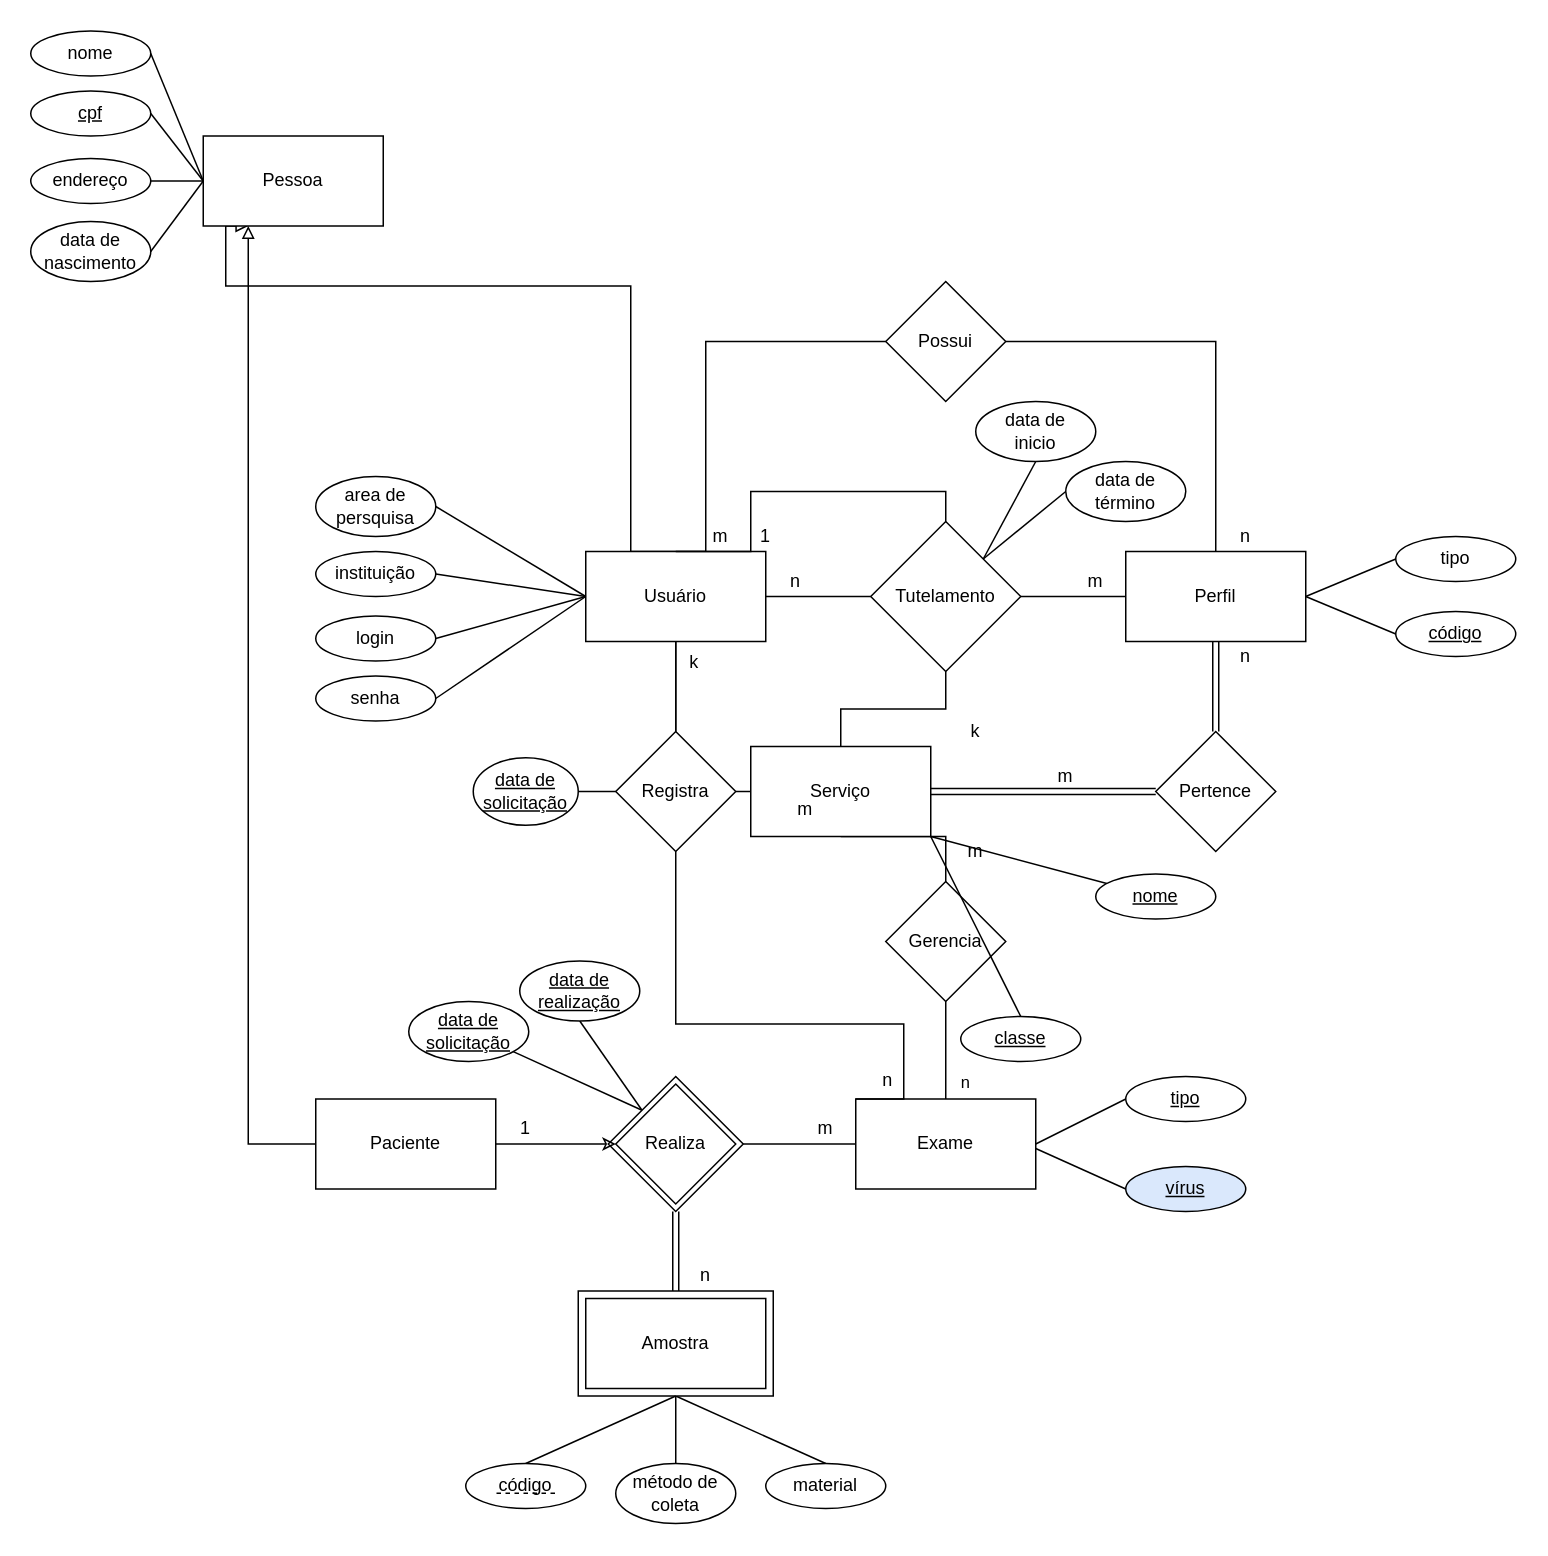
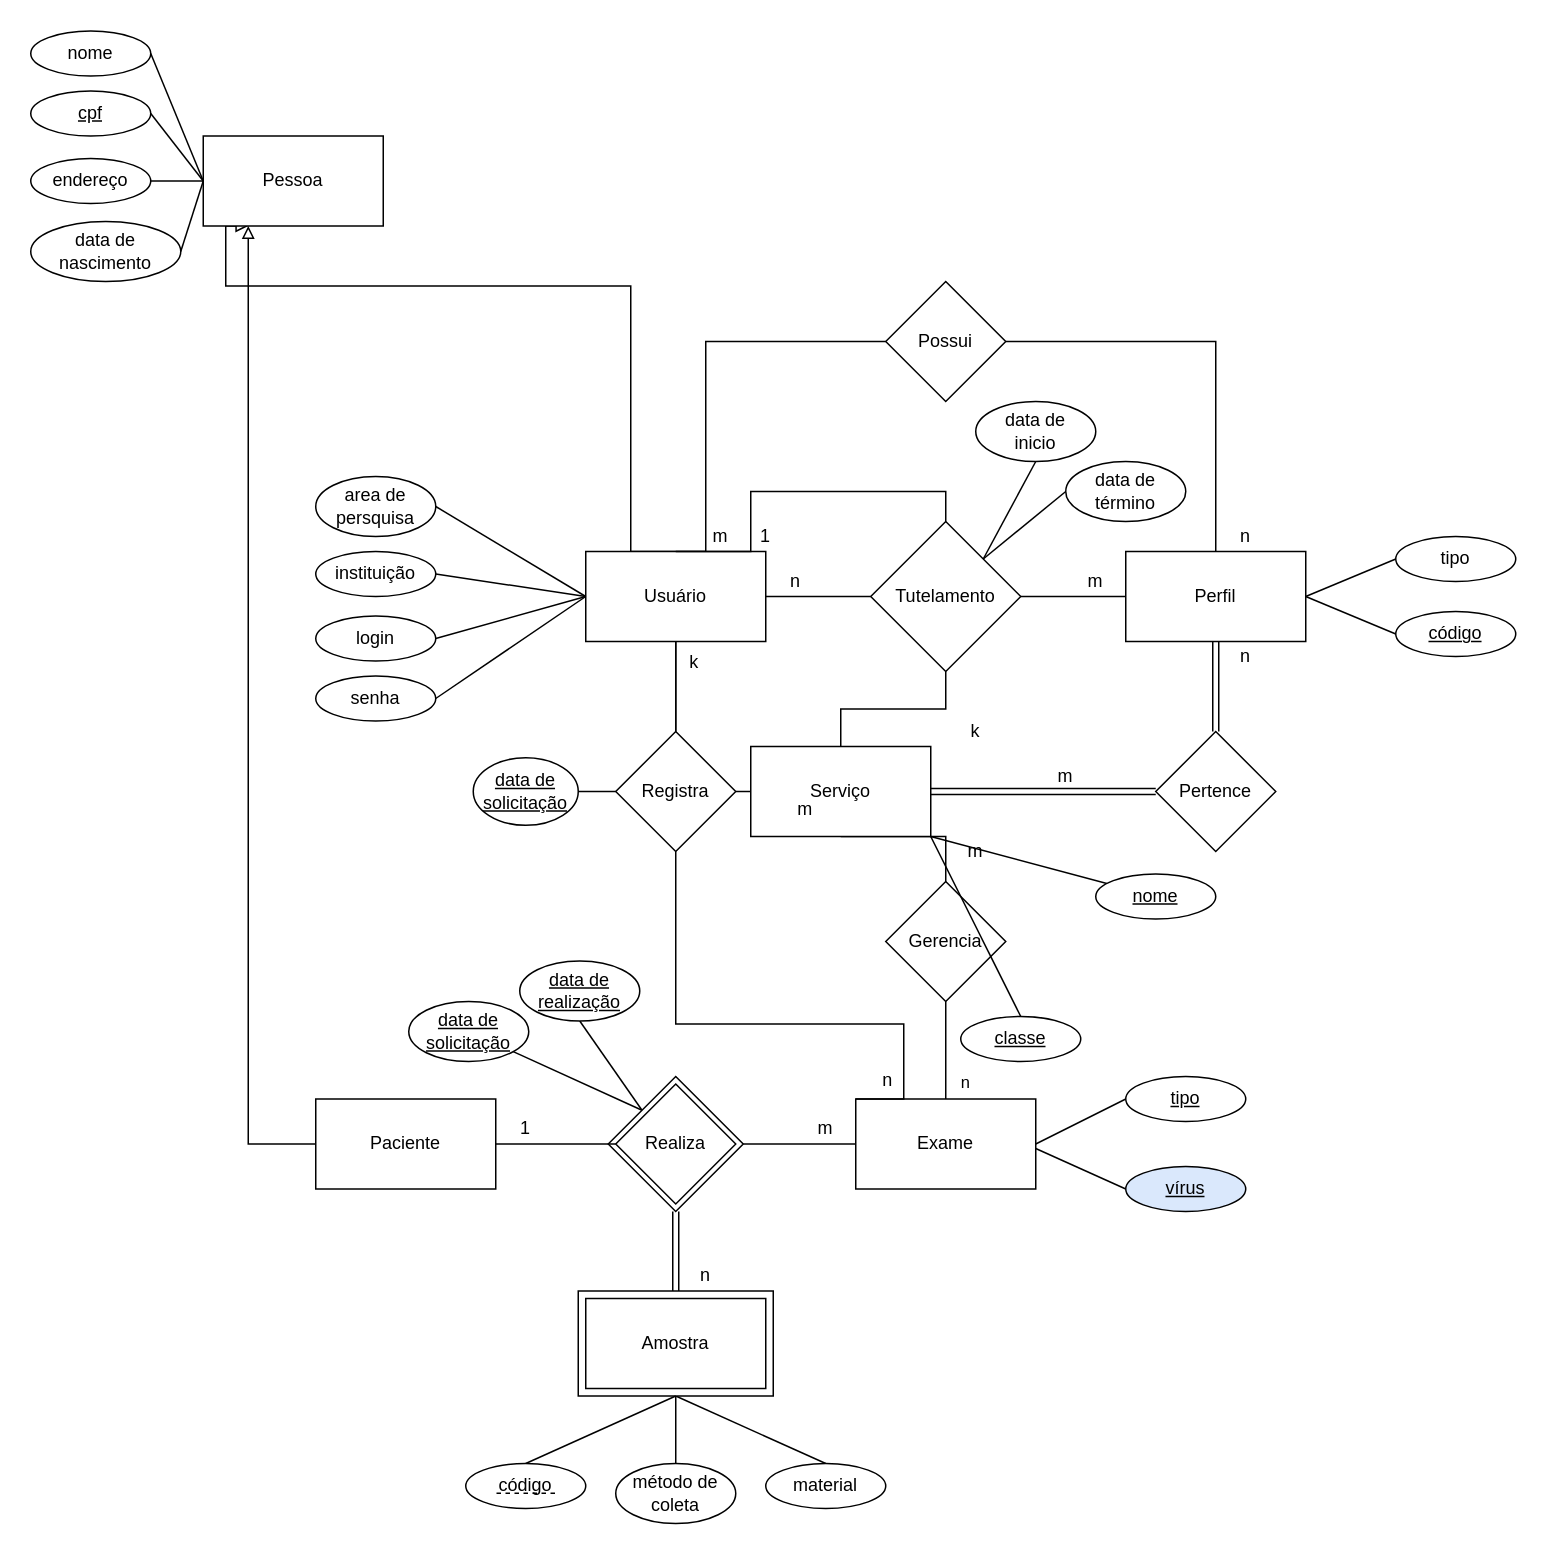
node "data de nascimento": size 120x60 -> 150x60
edge "Paciente" -> "Realiza": arrowhead classic -> none
